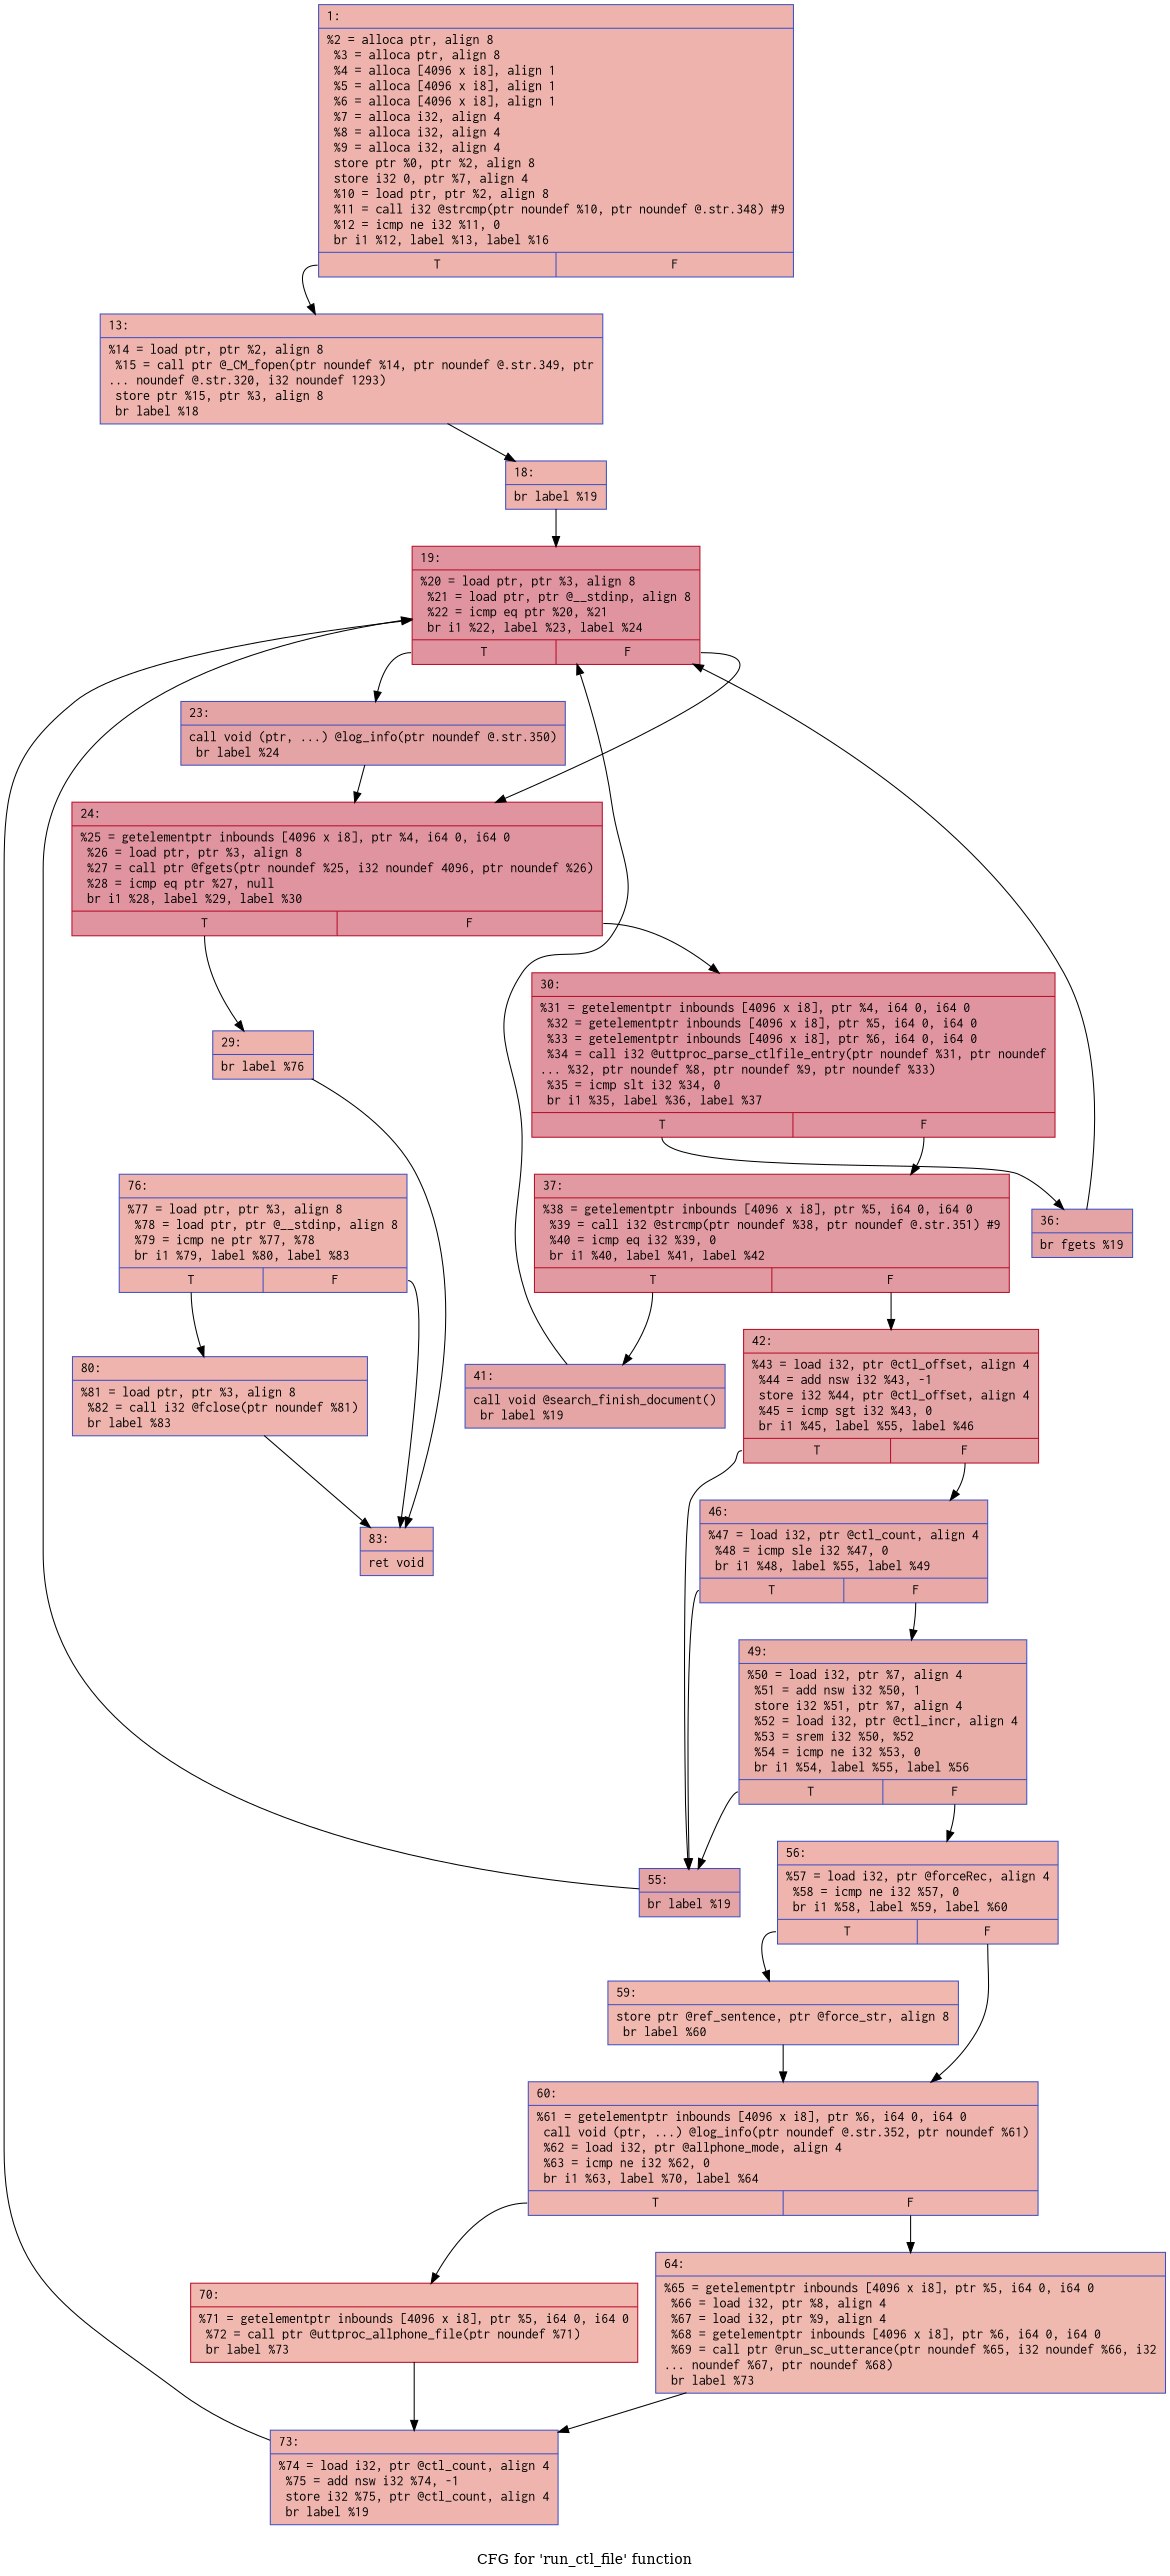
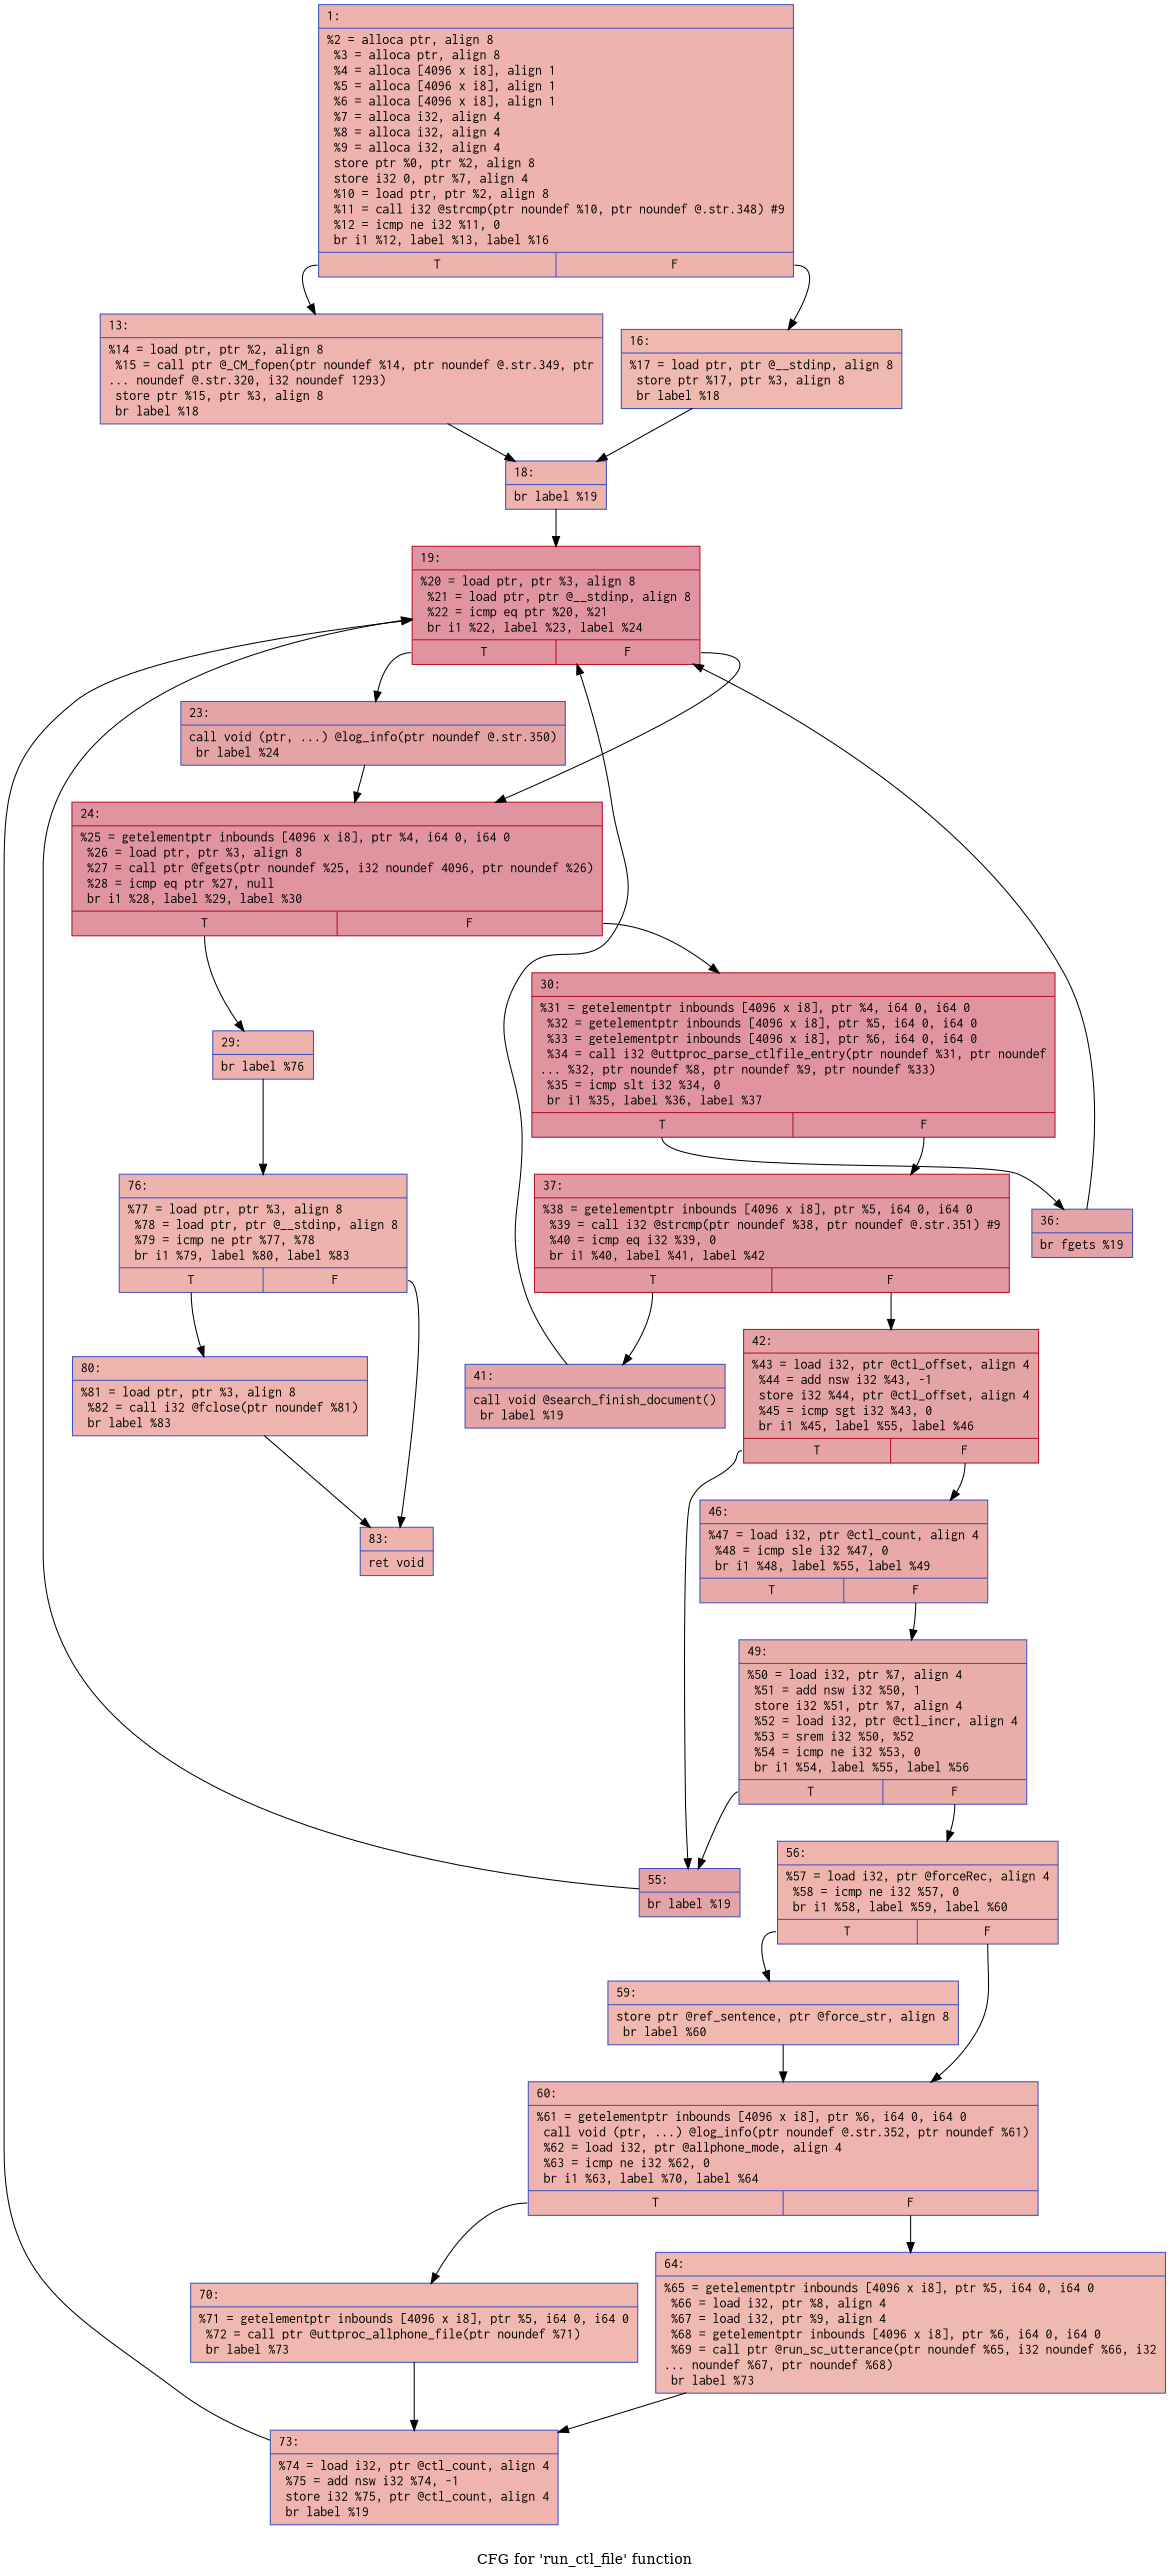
node "16:": added
edge "29:" -> "83:": now "29:" -> "76:"
edge "46:" -> "55:": removed
node "70:": color #b70d28ff -> #3d50c3ff
